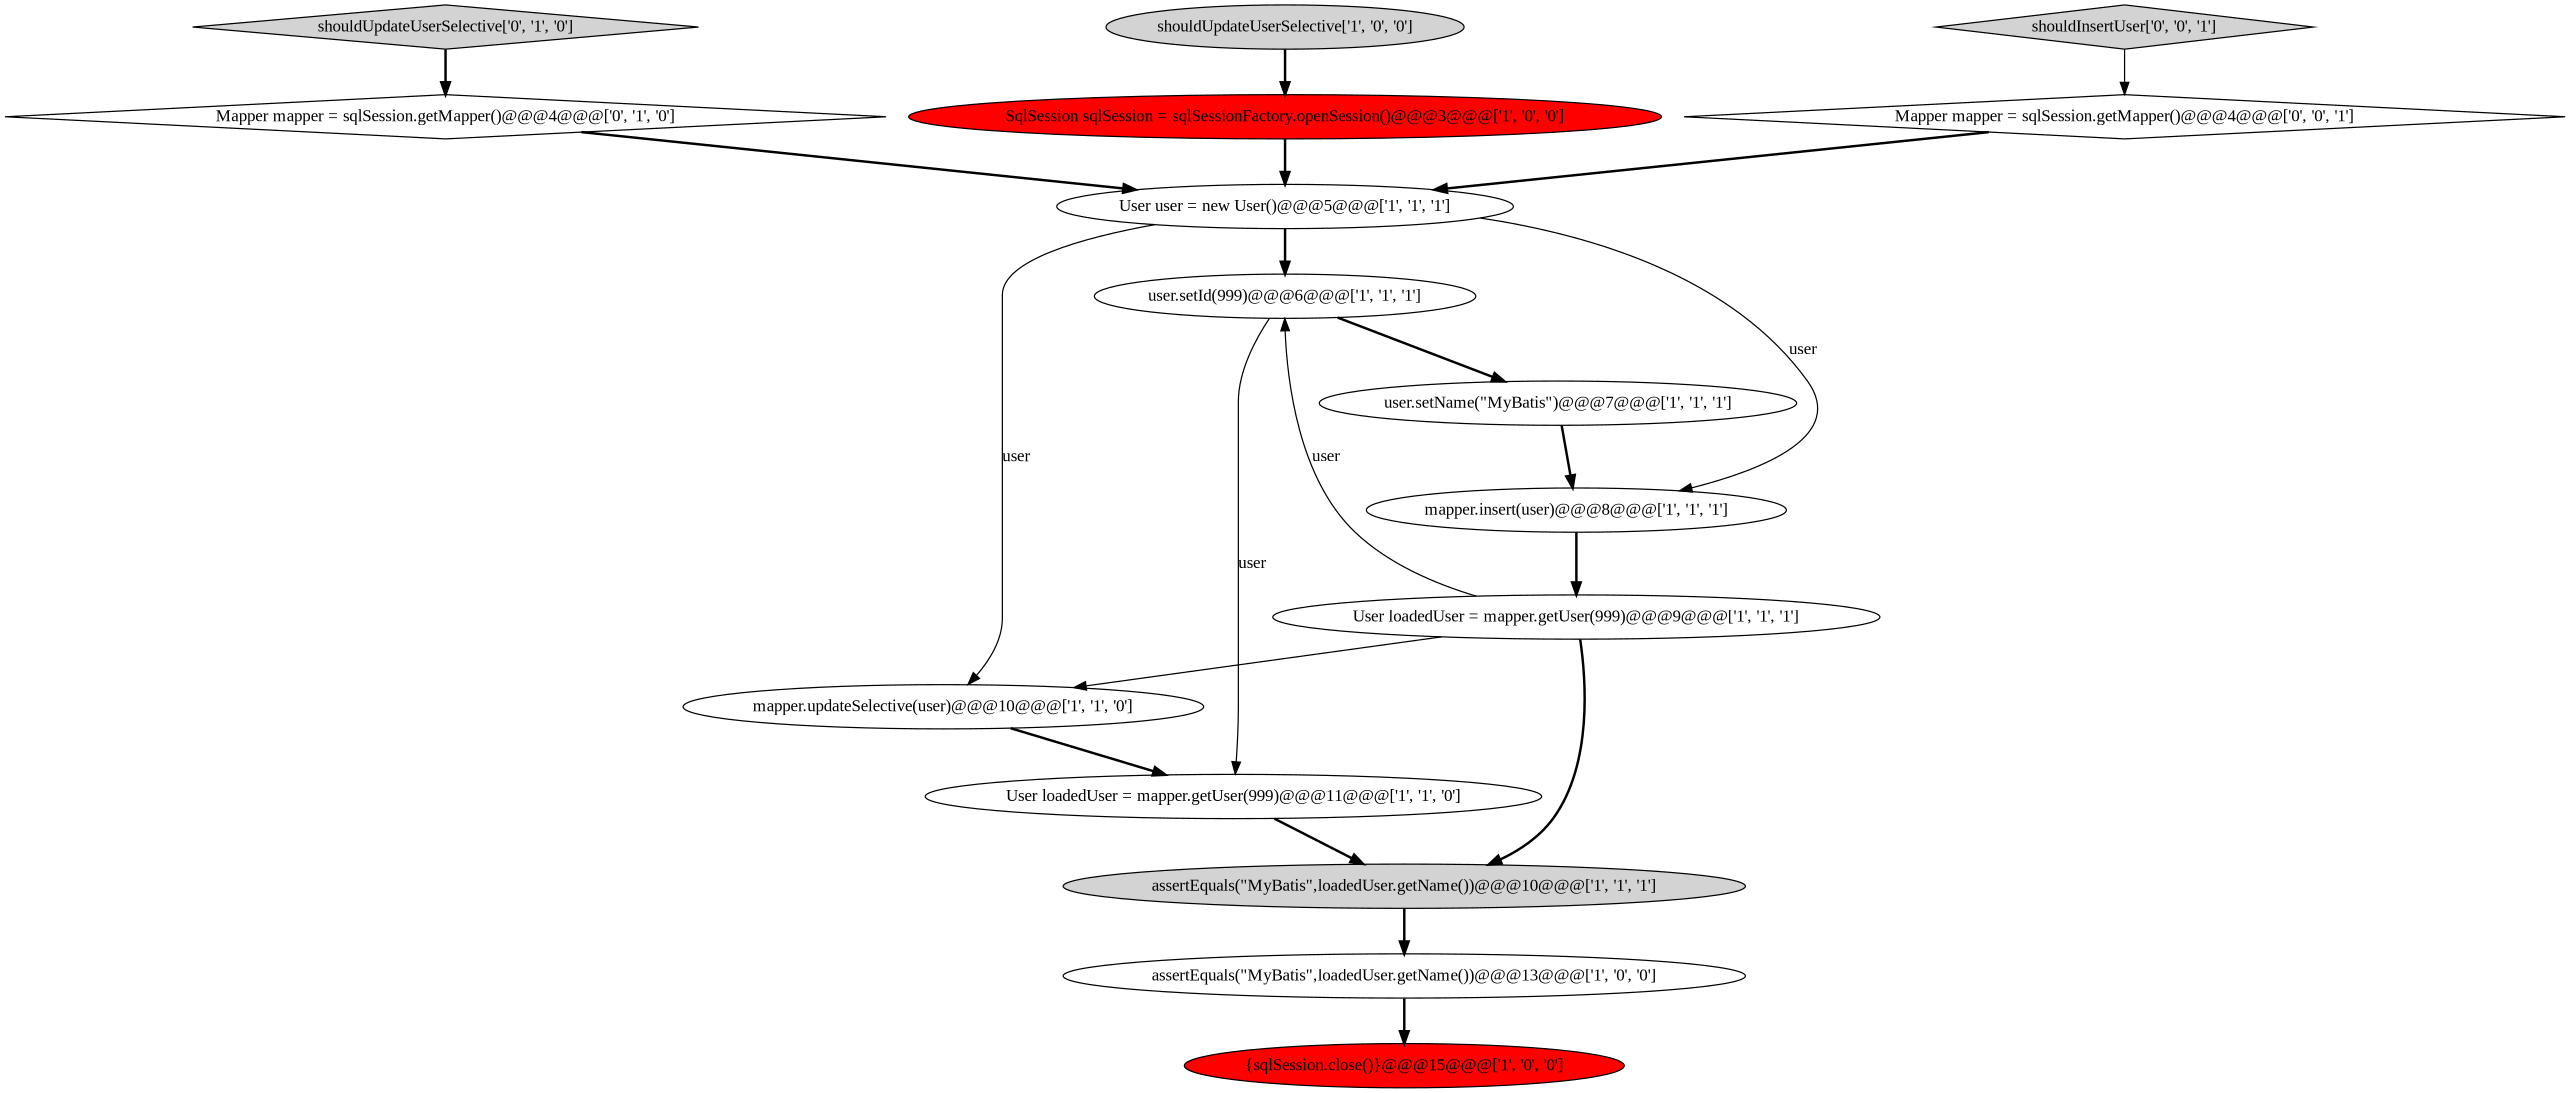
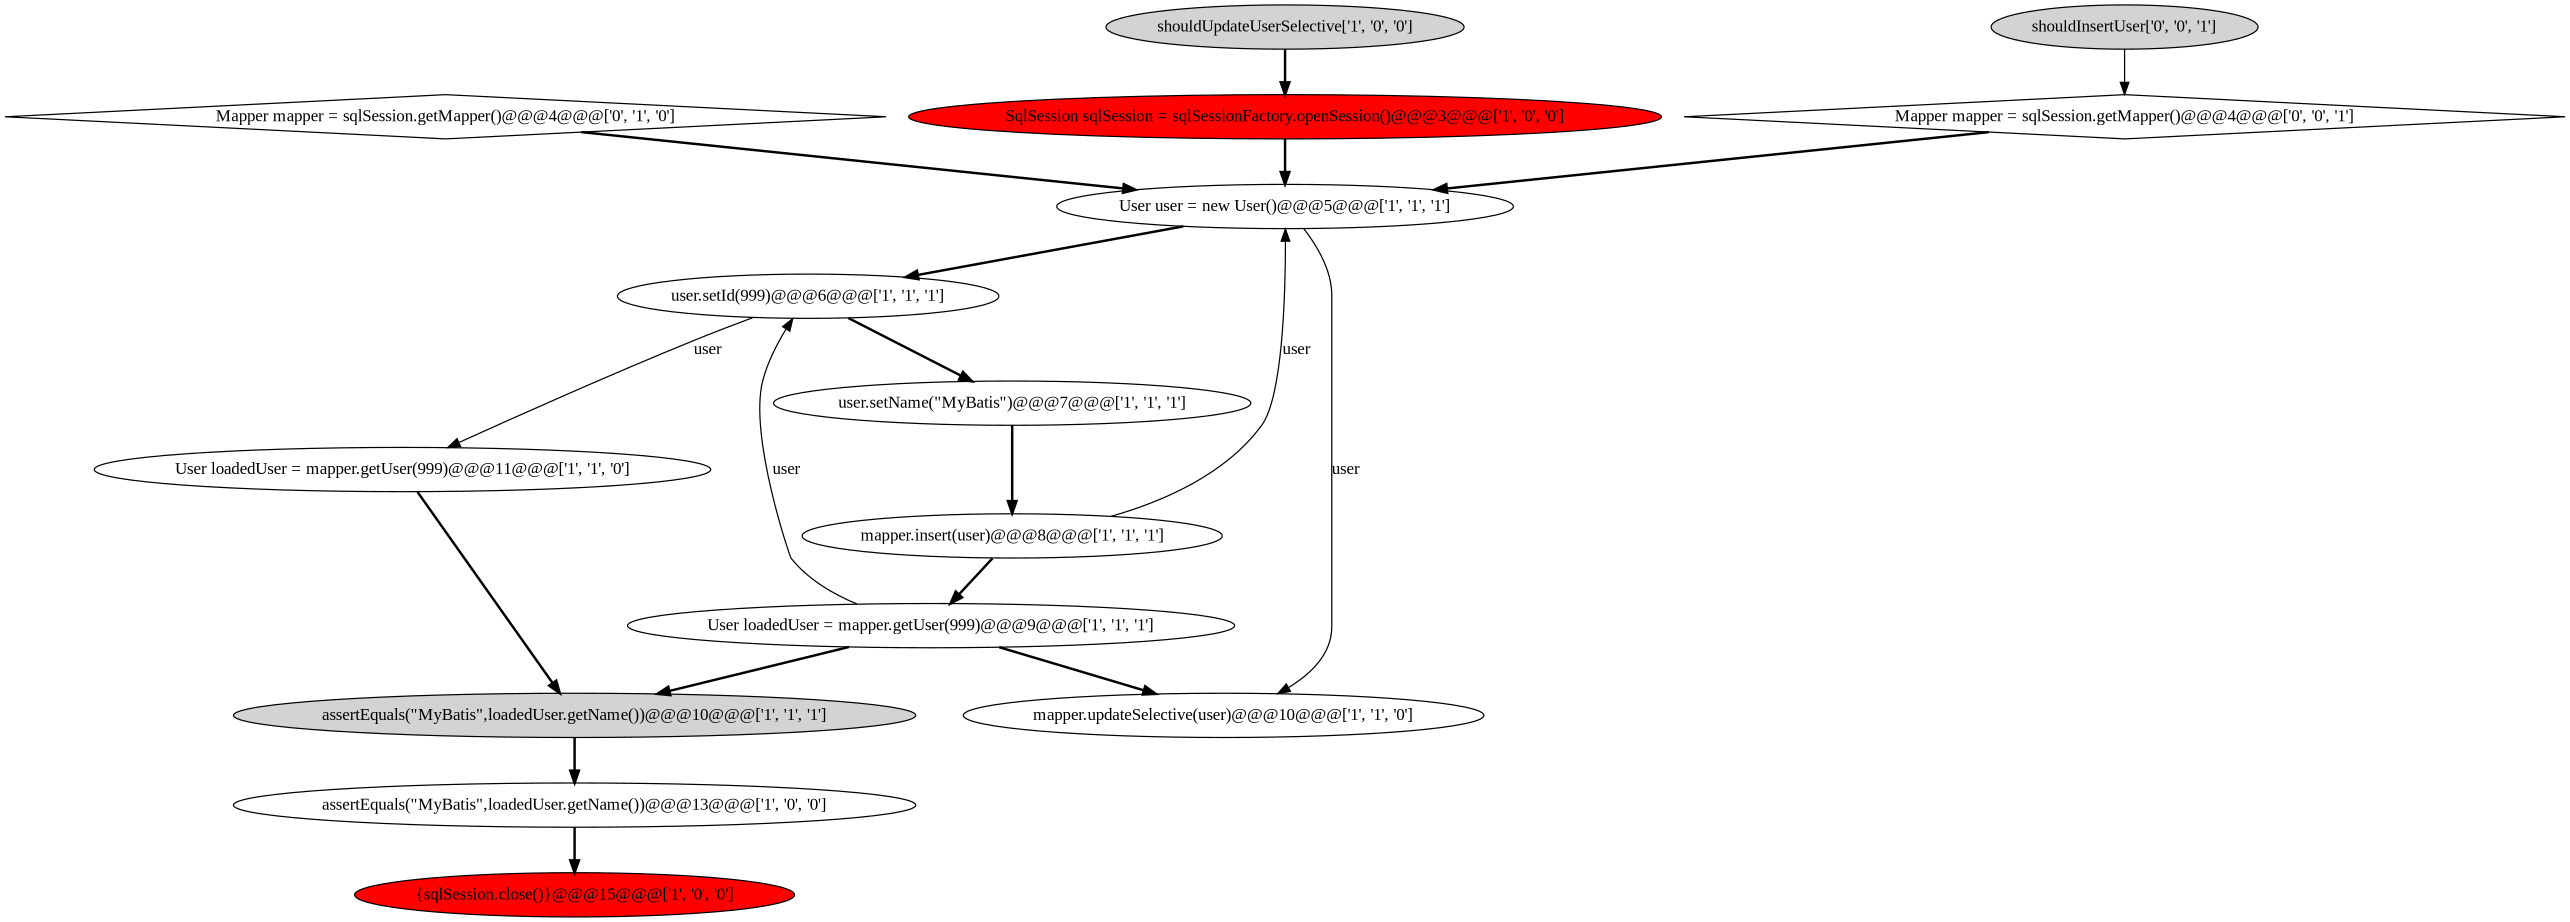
node "shouldUpdateUserSelective['0', '1', '0']": removed
node "shouldInsertUser['0', '0', '1']": shape diamond -> ellipse
edge "User user = new User()@@@5@@@['1', '1', '1']" -> "mapper.insert(user)@@@8@@@['1', '1', '1']": reversed
edge "User loadedUser = mapper.getUser(999)@@@9@@@['1', '1', '1']" -> "mapper.updateSelective(user)@@@10@@@['1', '1', '0']": style solid -> bold
edge "mapper.updateSelective(user)@@@10@@@['1', '1', '0']" -> "User loadedUser = mapper.getUser(999)@@@11@@@['1', '1', '0']": removed
